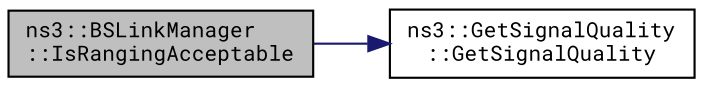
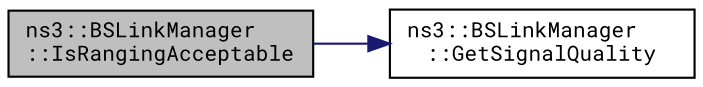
node "ns3::GetSignalQuality ::GetSignalQuality": label "ns3::GetSignalQuality ::GetSignalQuality" -> "ns3::BSLinkManager ::GetSignalQuality"
